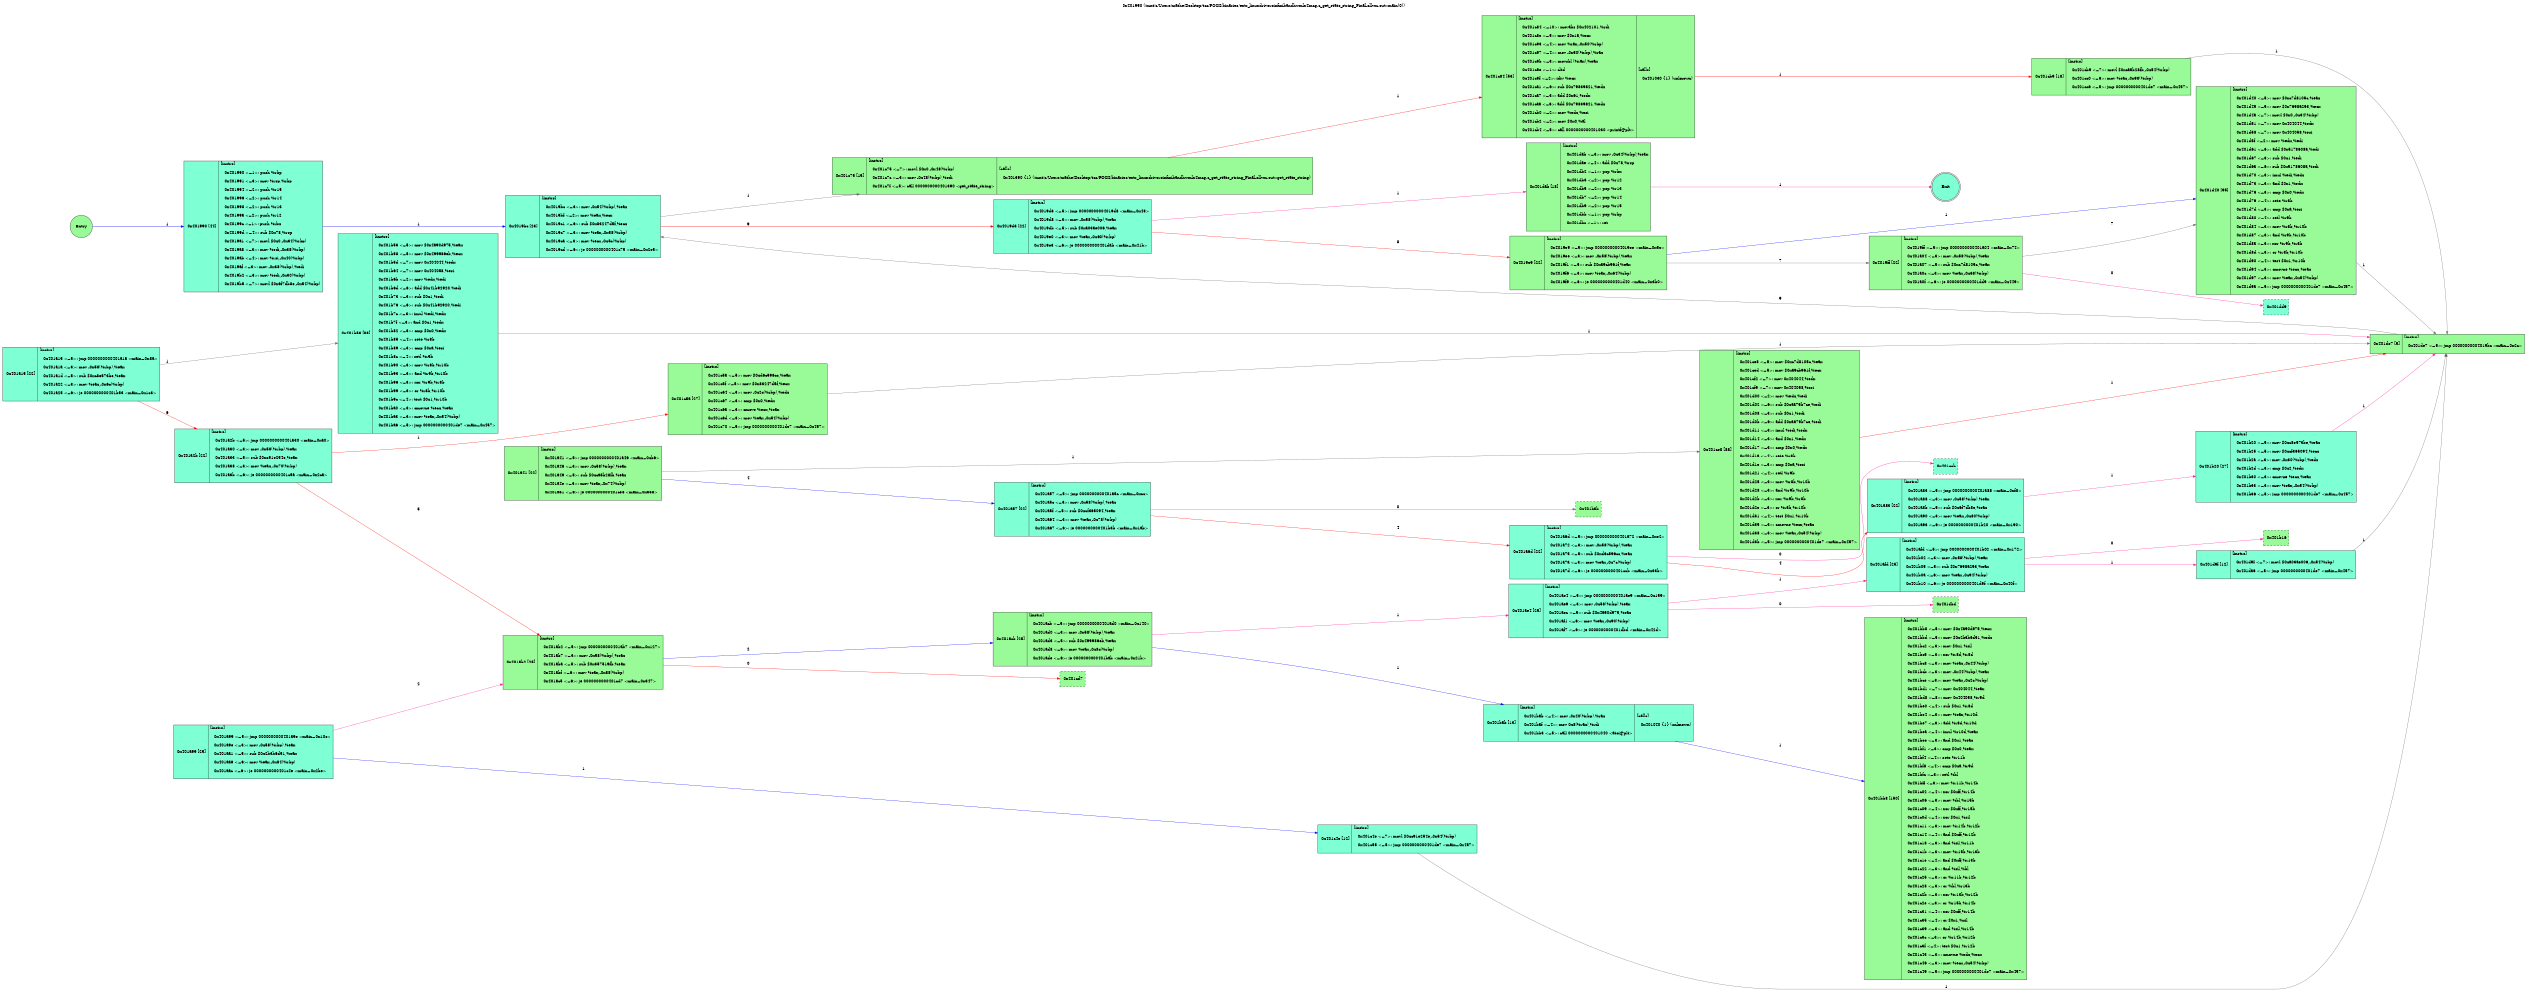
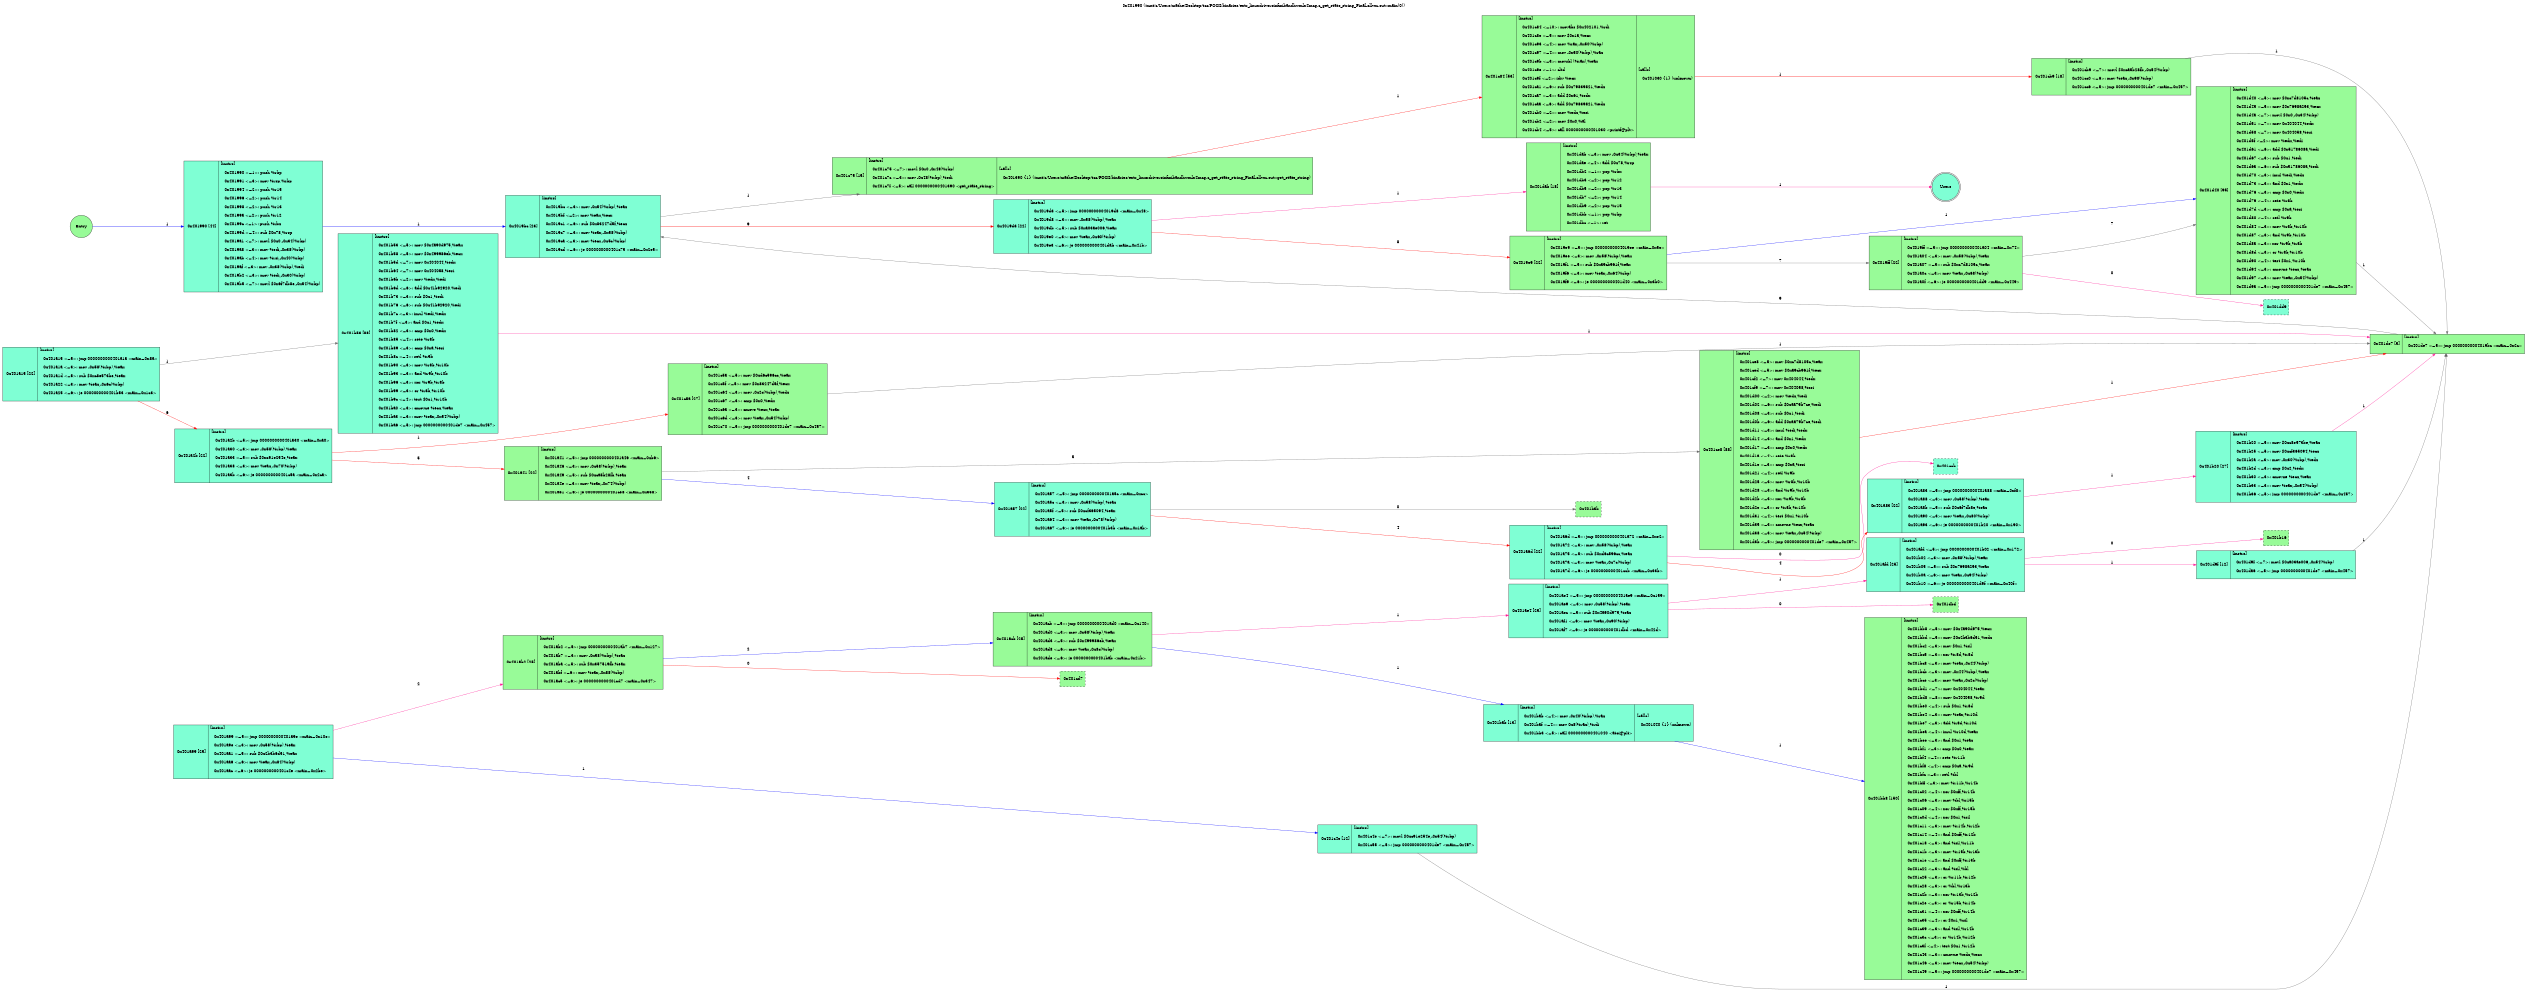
node "Exit": label "Exit" -> "Users"
edge "0x401a41 [22]" -> "0x401ce8 [88]": label " 1" -> " 5"
edge "0x401a2b [22]" -> "0x401ab2 [25]": now "0x401a2b [22]" -> "0x401a41 [22]"
